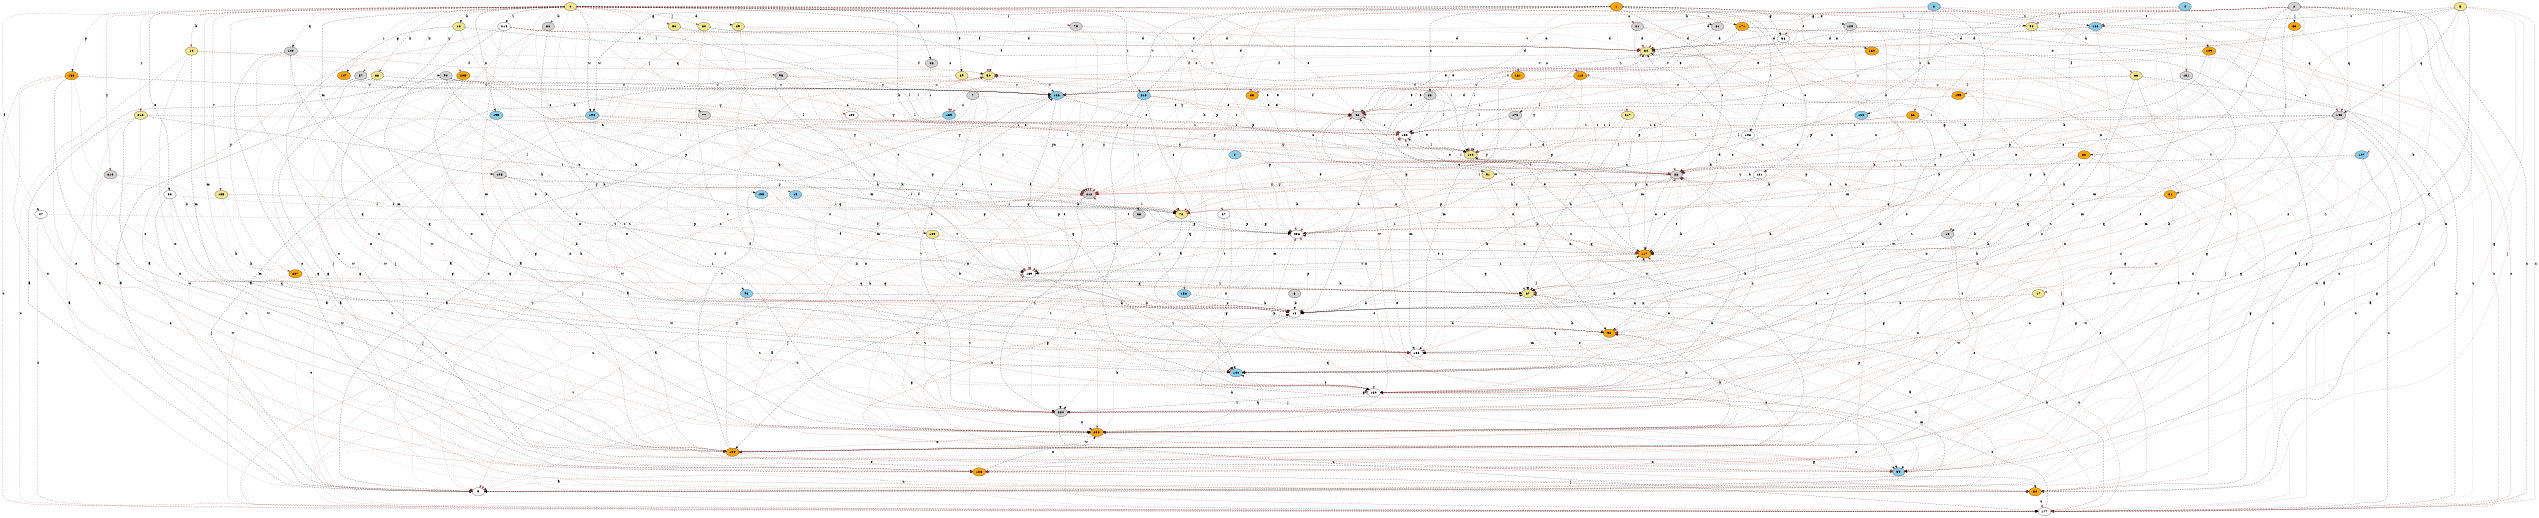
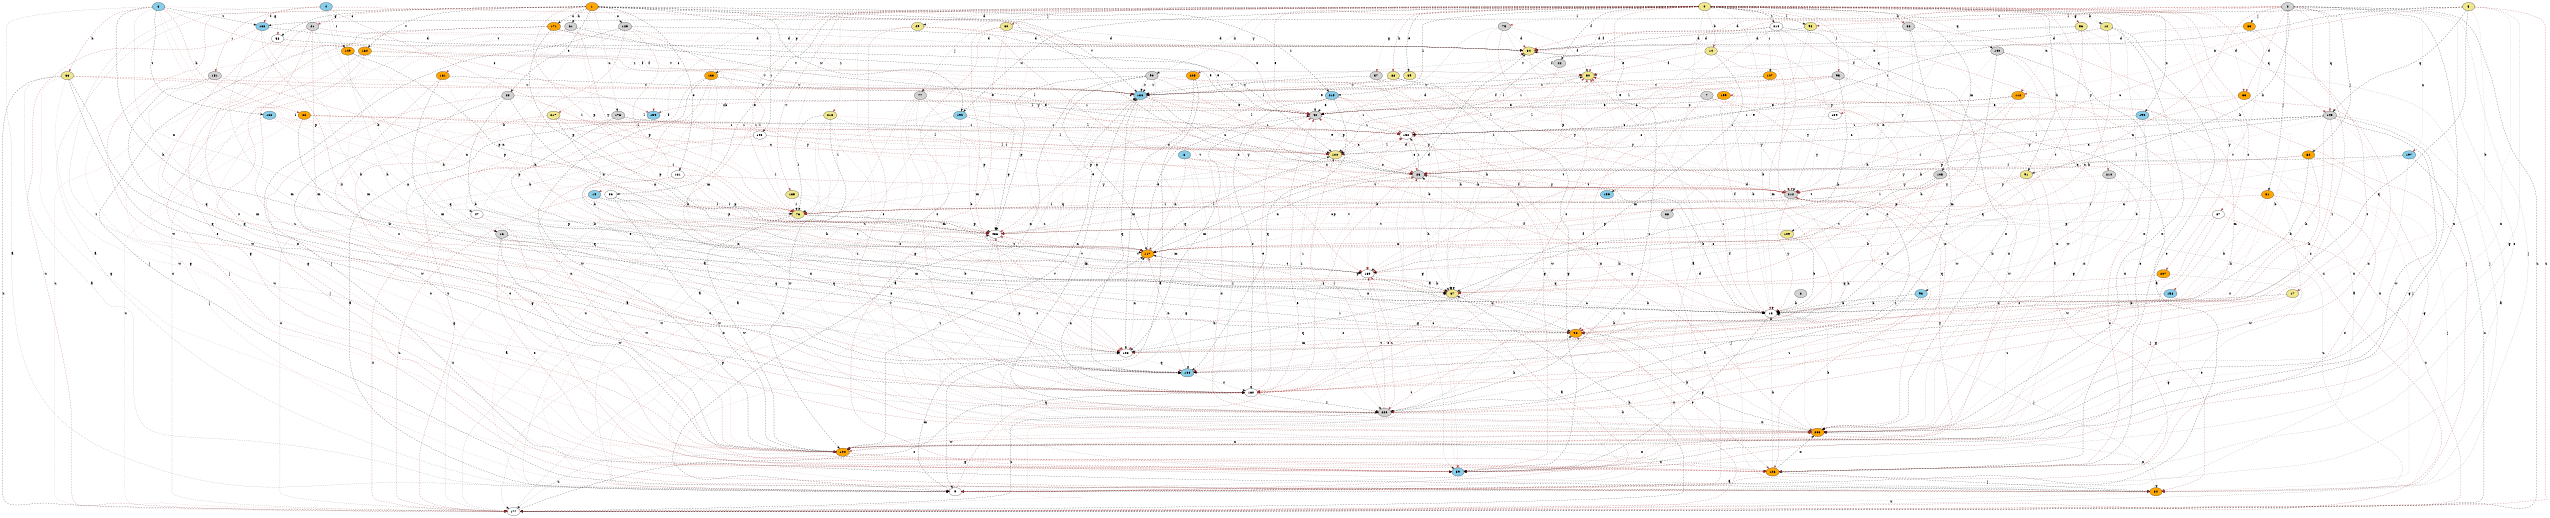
edge "112" -> "186": removed, label "v"
edge "77" -> "152": now "77" -> "42"
edge "149" -> "67": label "g" -> "h"
edge "18" -> "212": reversed
